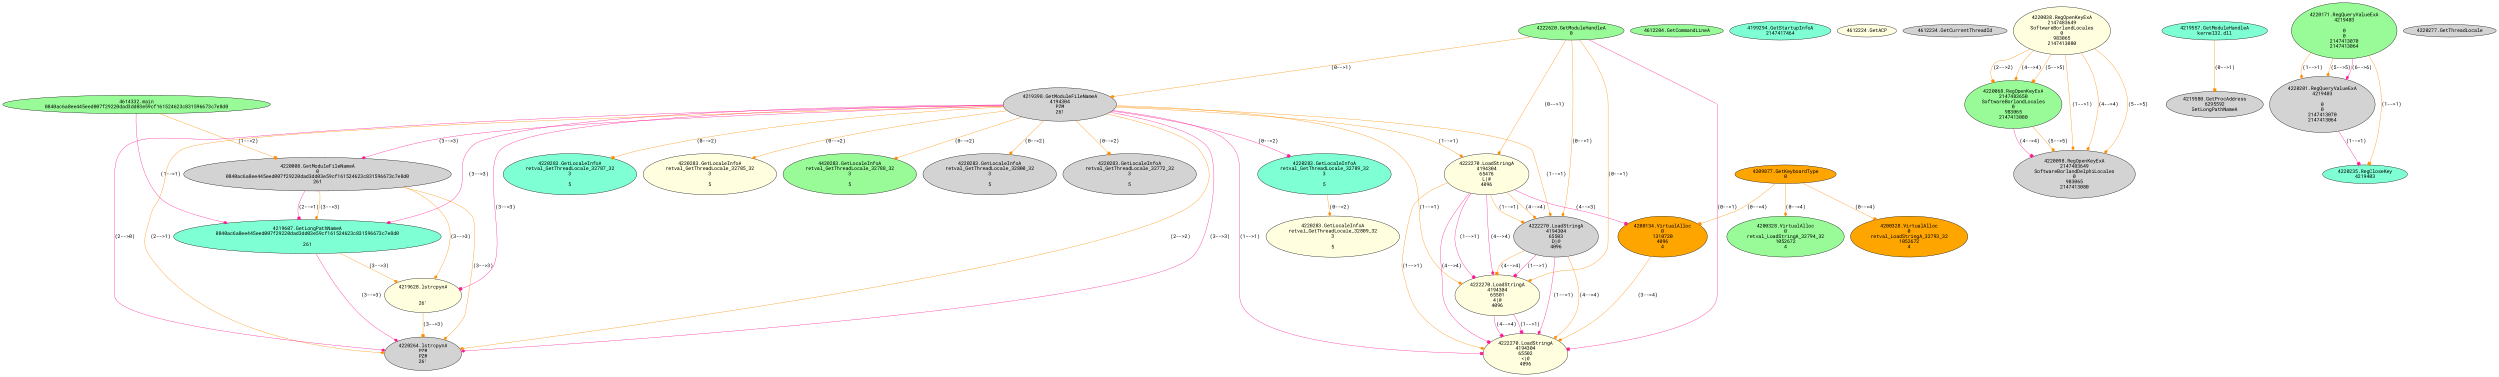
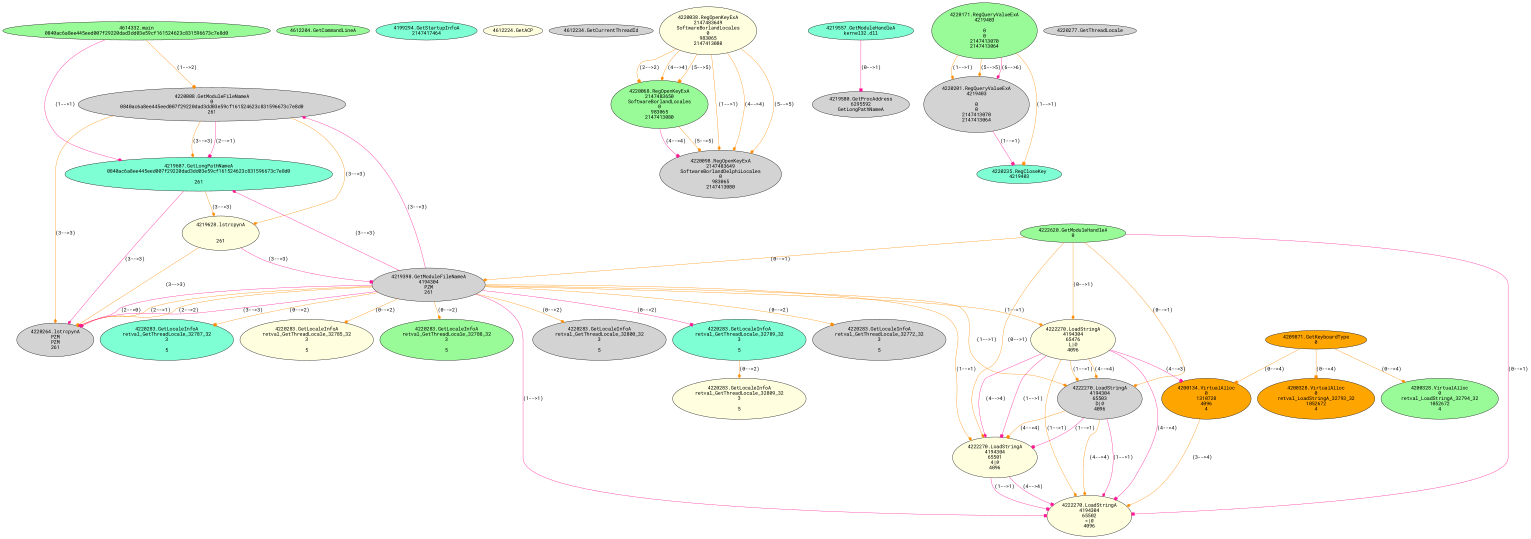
edge "4219557.GetModuleHandleA kernel32.dll" -> "4219580.GetProcAddress 6295592 GetLongPathNameA": color darkorange -> deeppink
edge "4219398.GetModuleFileNameA 4194304 PZM 261" -> "4219628.lstrcpynA 261": reversed
node "4420283.GetLocaleInfoA retval_GetThreadLocale_32788_32 3 5": label "4420283.GetLocaleInfoA retval_GetThreadLocale_32788_32 3 5" -> "4220283.GetLocaleInfoA retval_GetThreadLocale_32788_32 3 5"
node "4209877.GetKeyboardType 0": label "4209877.GetKeyboardType 0" -> "4209871.GetKeyboardType 0"
